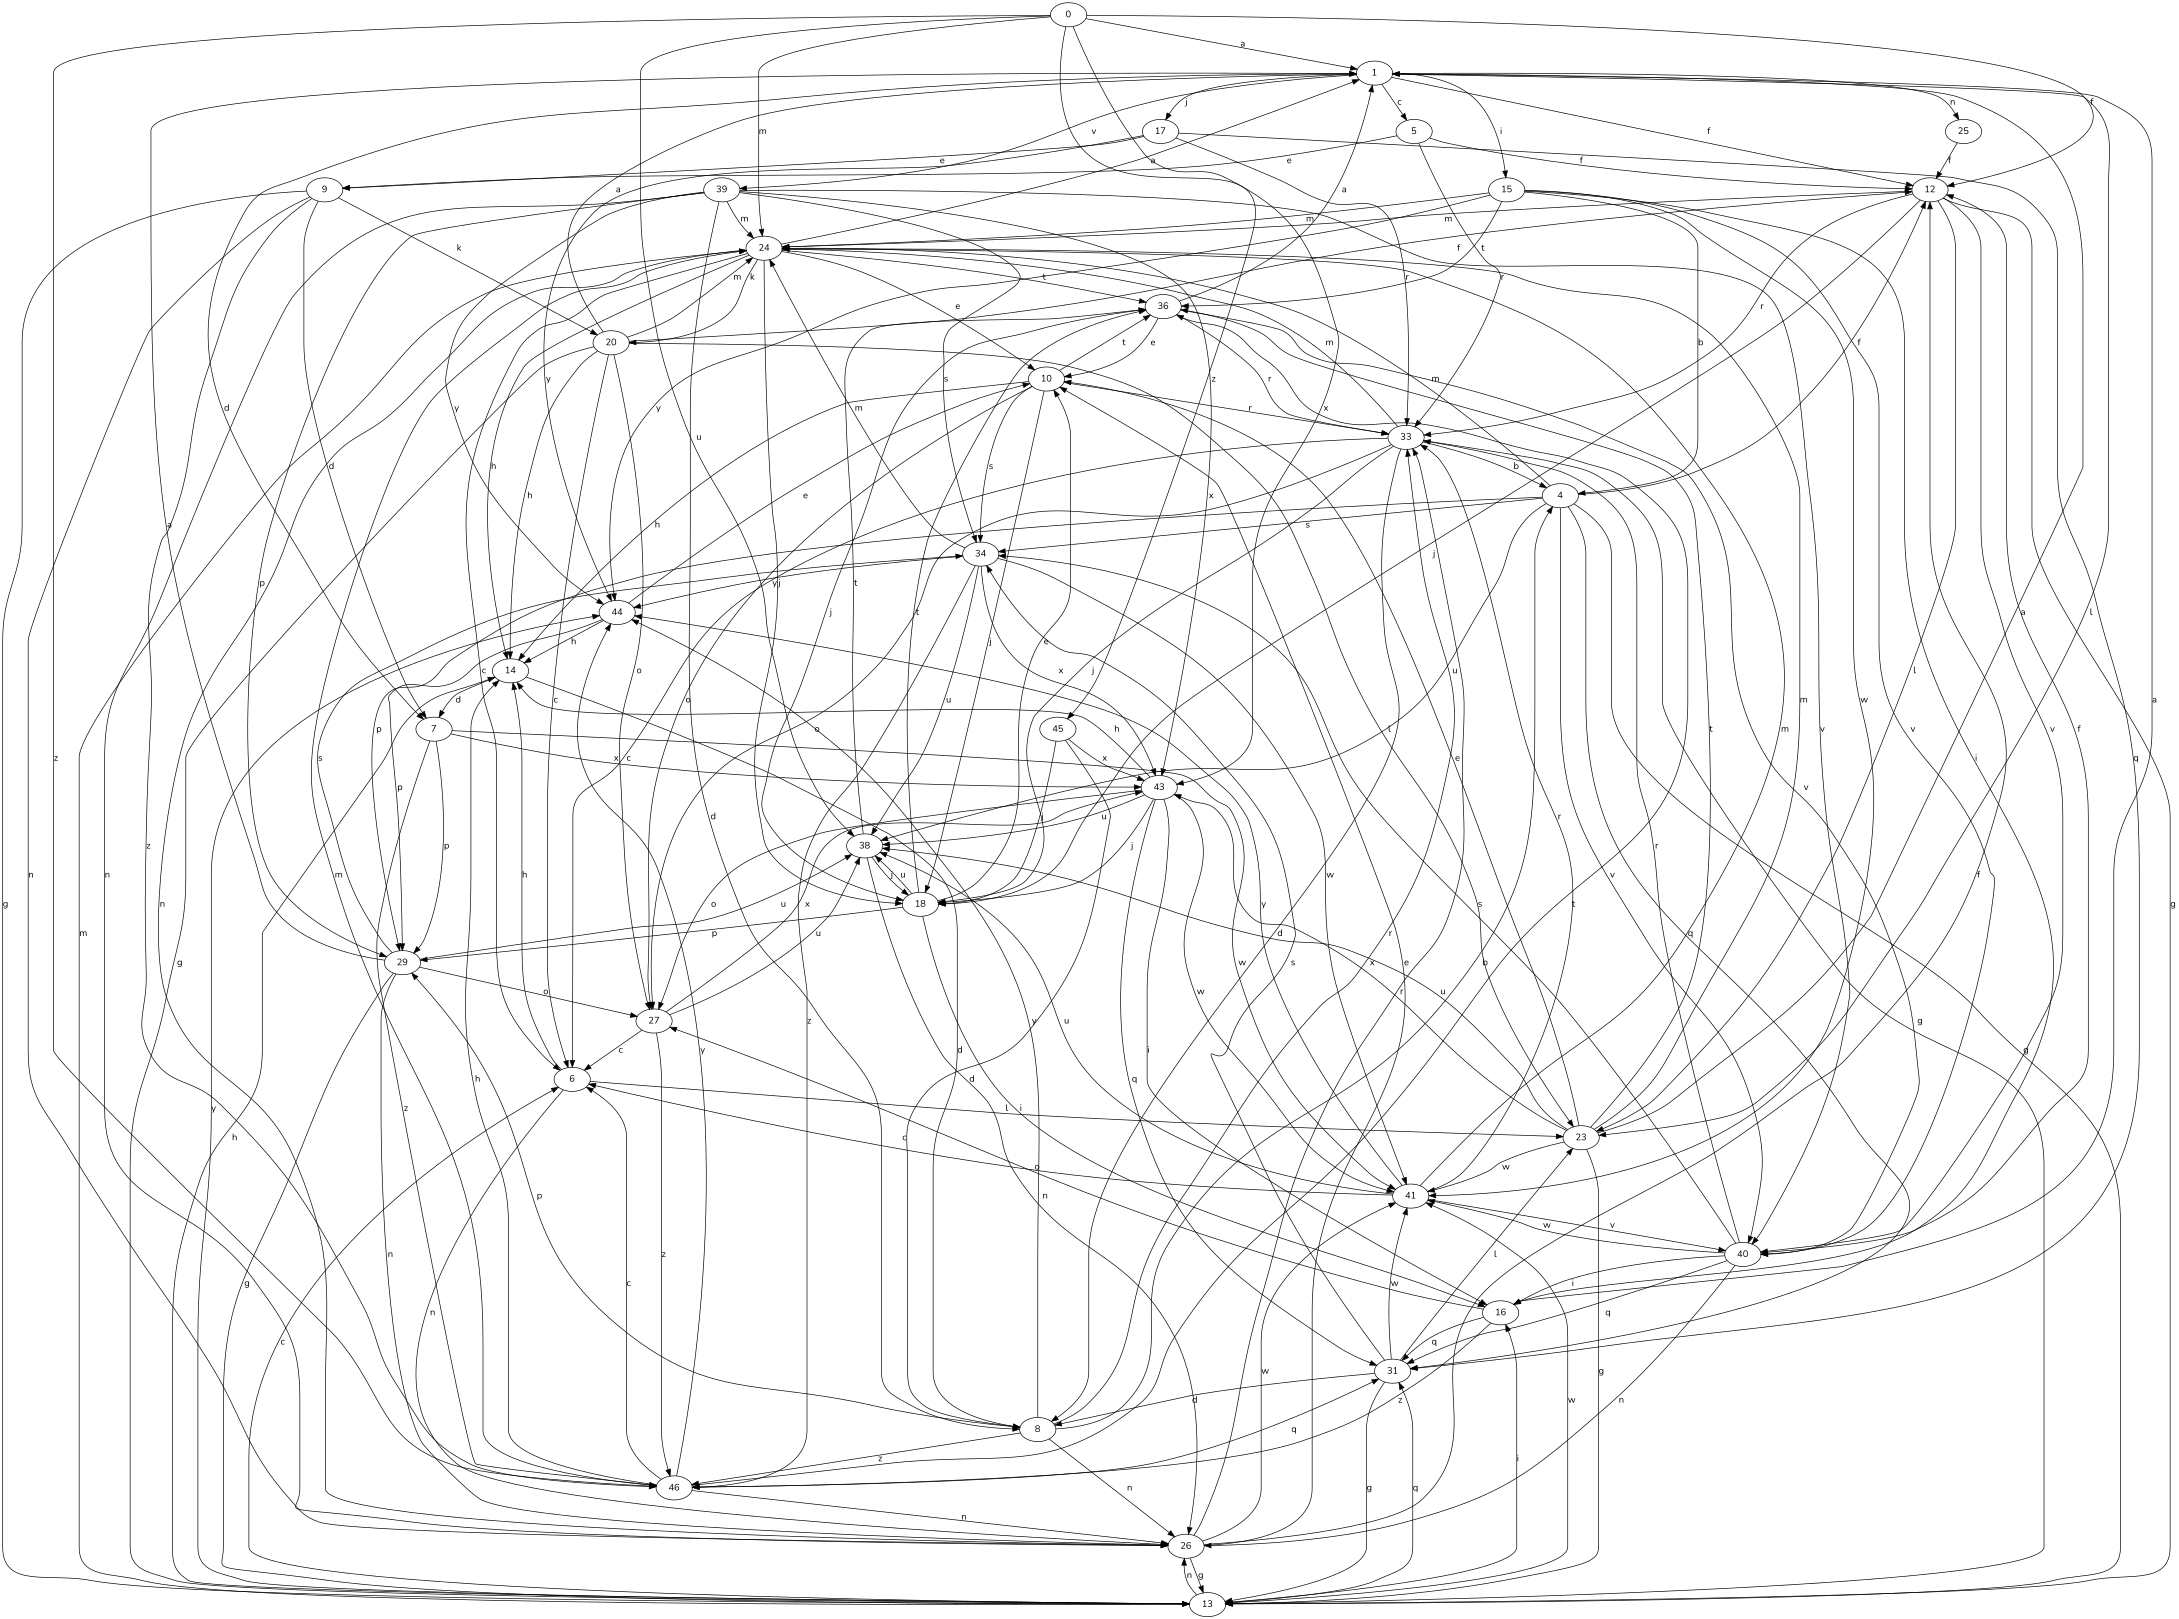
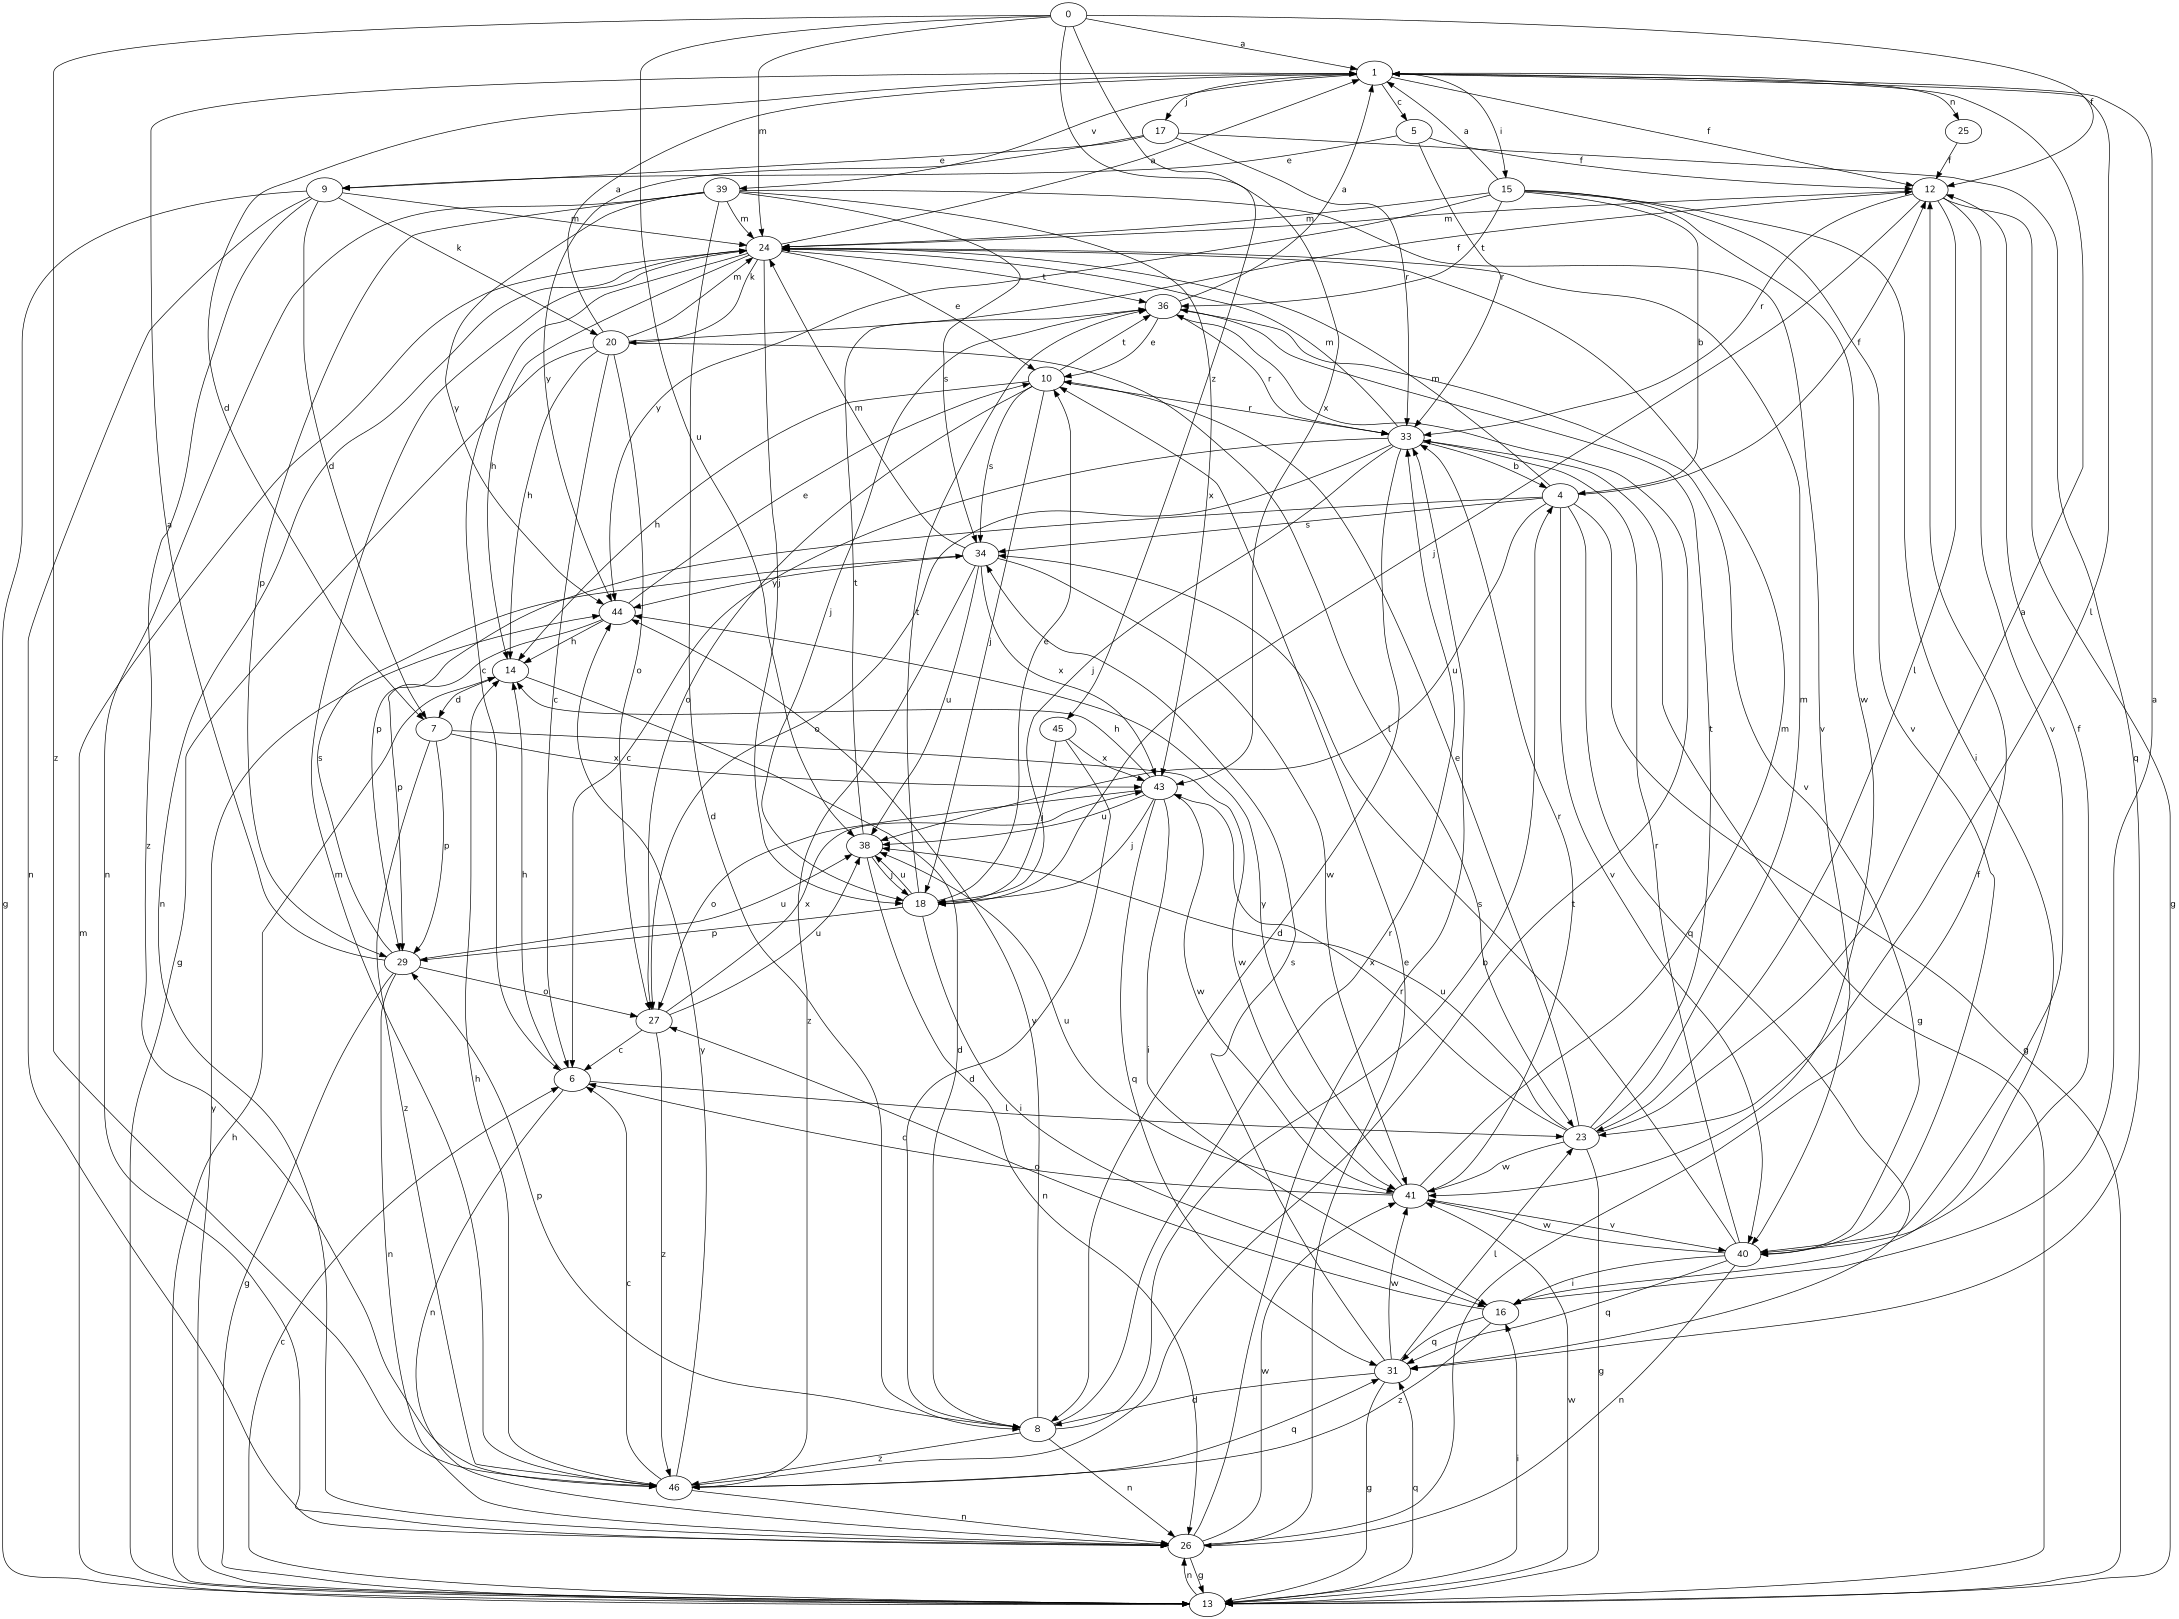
edge "15" -> "1": added, label "a"
edge "9" -> "24": added, label "m"
